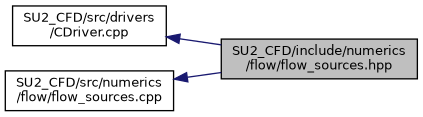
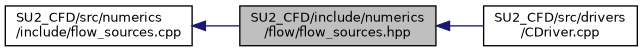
edge "SU2_CFD/include/numerics /flow/flow_sources.hpp" -> "SU2_CFD/src/drivers /CDriver.cpp": reversed
node "SU2_CFD/src/numerics /flow/flow_sources.cpp": label "SU2_CFD/src/numerics /flow/flow_sources.cpp" -> "SU2_CFD/src/numerics /include/flow_sources.cpp"
